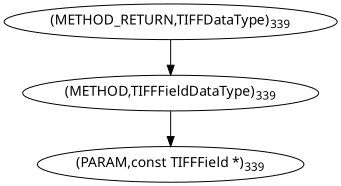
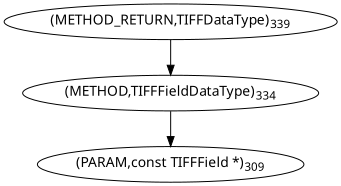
node "(METHOD,TIFFFieldDataType)": text "339" -> "334"
node "(PARAM,const TIFFField *)": text "339" -> "309"
